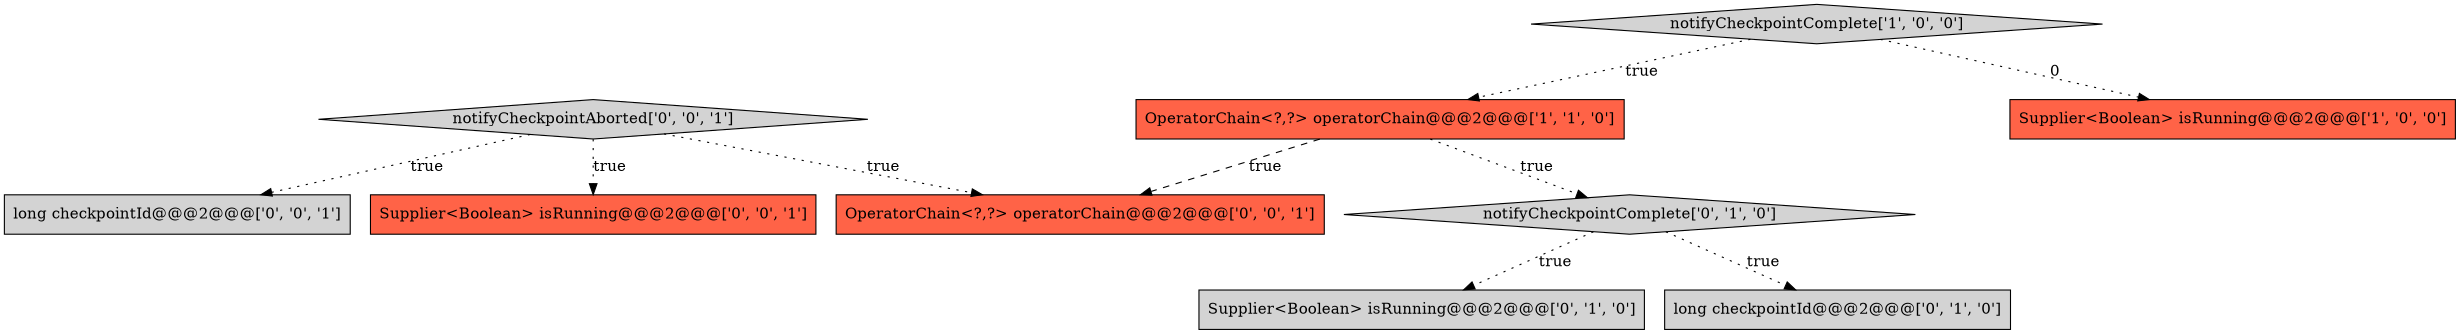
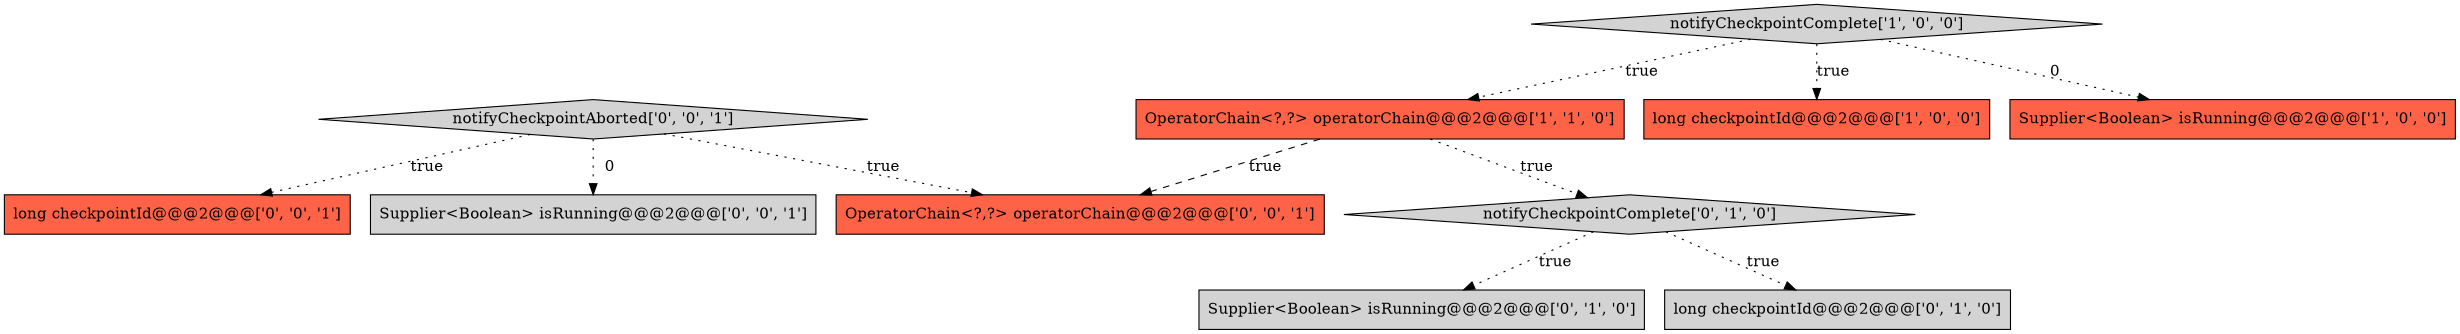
node "long checkpointId@@@2@@@['1', '0', '0']": added
edge "notifyCheckpointAborted['0', '0', '1']" -> "Supplier<Boolean> isRunning@@@2@@@['0', '0', '1']": label "true" -> "0"
node "long checkpointId@@@2@@@['0', '0', '1']": fillcolor lightgray -> tomato
node "Supplier<Boolean> isRunning@@@2@@@['0', '0', '1']": fillcolor tomato -> lightgray
